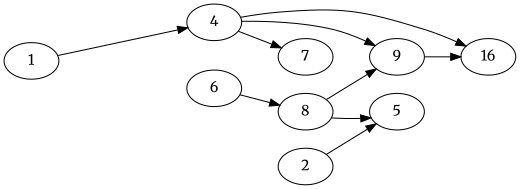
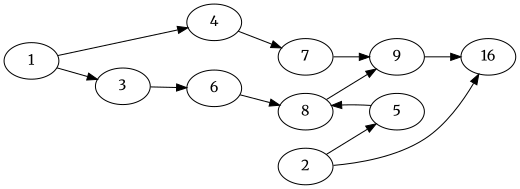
edge "4" -> "16": now "2" -> "16"
edge "4" -> "9": now "7" -> "9"
node "3": added
edge "8" -> "5": reversed
